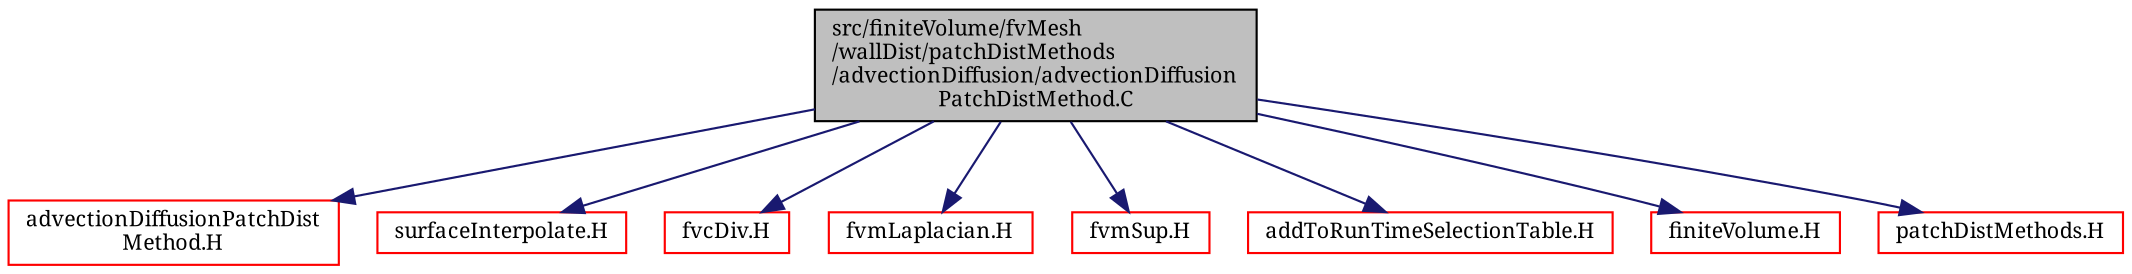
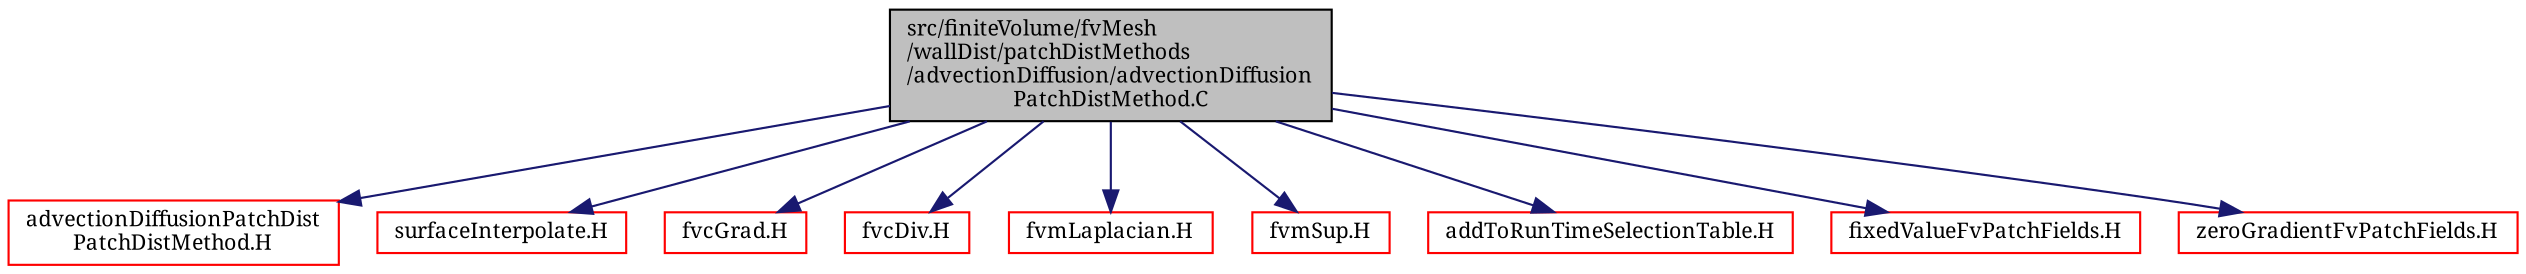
node "advectionDiffusionPatchDist Method.H": label "advectionDiffusionPatchDist Method.H" -> "advectionDiffusionPatchDist PatchDistMethod.H"
node "fvcGrad.H": added
node "finiteVolume.H": label "finiteVolume.H" -> "fixedValueFvPatchFields.H"
node "patchDistMethods.H": label "patchDistMethods.H" -> "zeroGradientFvPatchFields.H"
